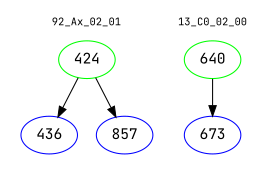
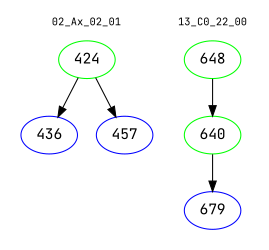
cluster "92_Ax_02_01": label "92_Ax_02_01" -> "02_Ax_02_01"
cluster "13_C0_02_00": label "13_C0_02_00" -> "13_C0_22_00"
node "648": added
node "857": label "857" -> "457"
node "673": label "673" -> "679"
